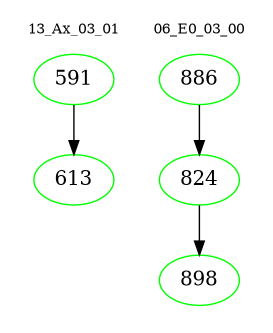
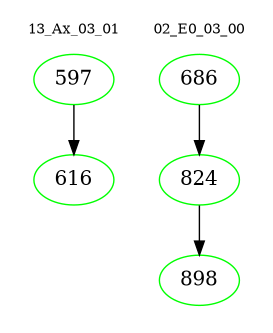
cluster "06_E0_03_00": label "06_E0_03_00" -> "02_E0_03_00"
node "591": label "591" -> "597"
node "886": label "886" -> "686"
node "613": label "613" -> "616"
